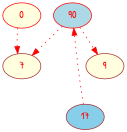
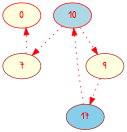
node "90": label "90" -> "10"
edge "0" -> "7": reversed
edge "9" -> "17": added
